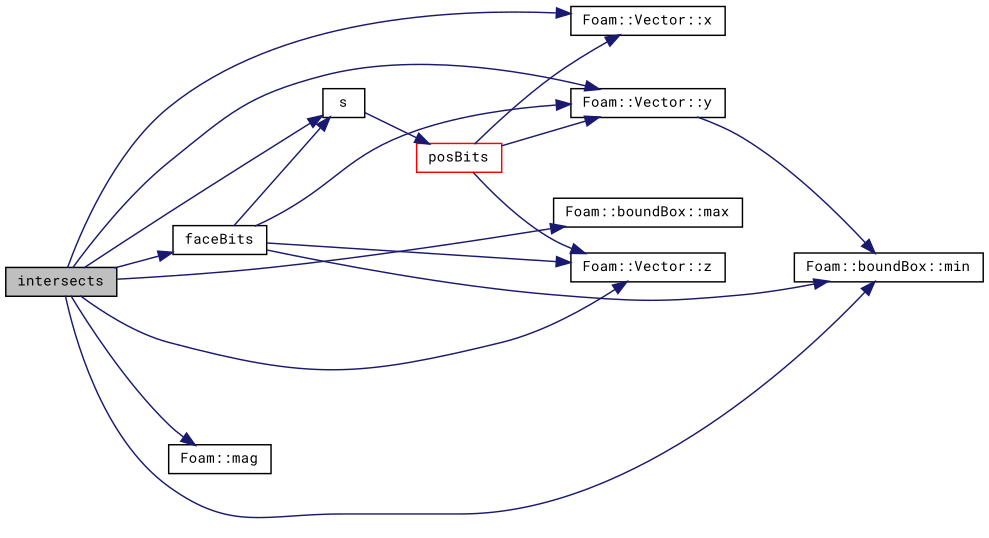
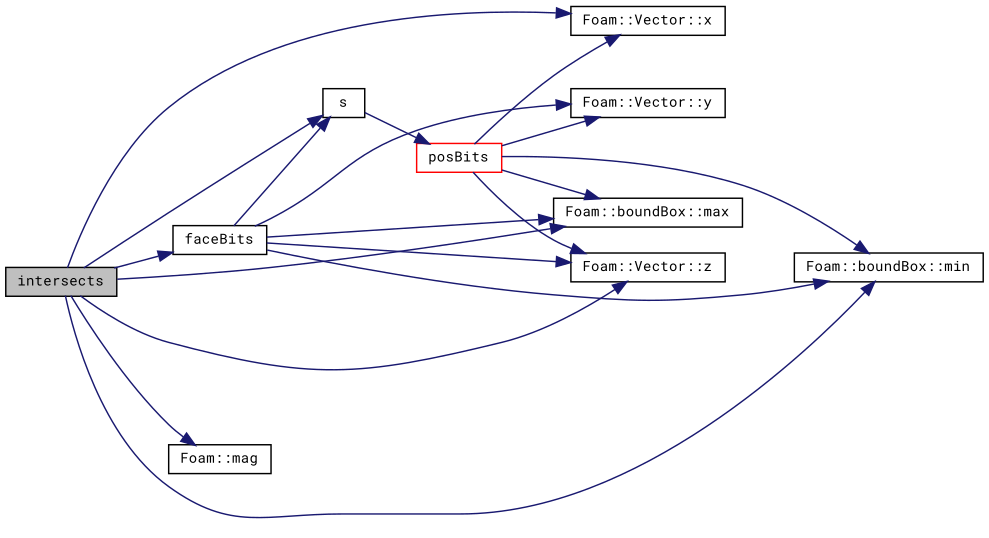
edge "intersects" -> "Foam::Vector::y": removed
edge "Foam::Vector::y" -> "Foam::boundBox::min": now "posBits" -> "Foam::boundBox::min"
edge "posBits" -> "Foam::boundBox::max": added
edge "faceBits" -> "Foam::boundBox::max": added
